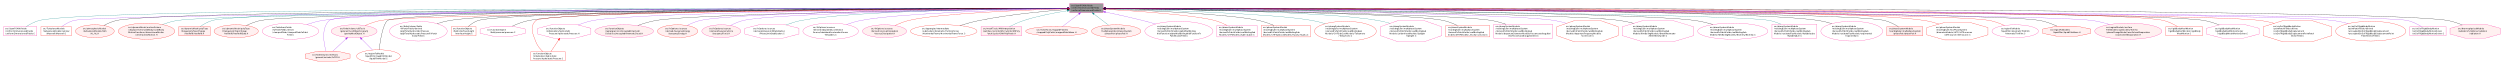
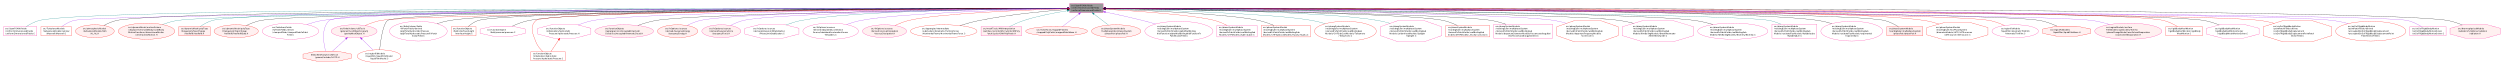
node "src/finiteVolume/cfdTools /general/include/fvCFD.H": label "src/finiteVolume/cfdTools /general/include/fvCFD.H" -> "fields/finiteVolume/cfdTools /general/include/fvCFD.H"
